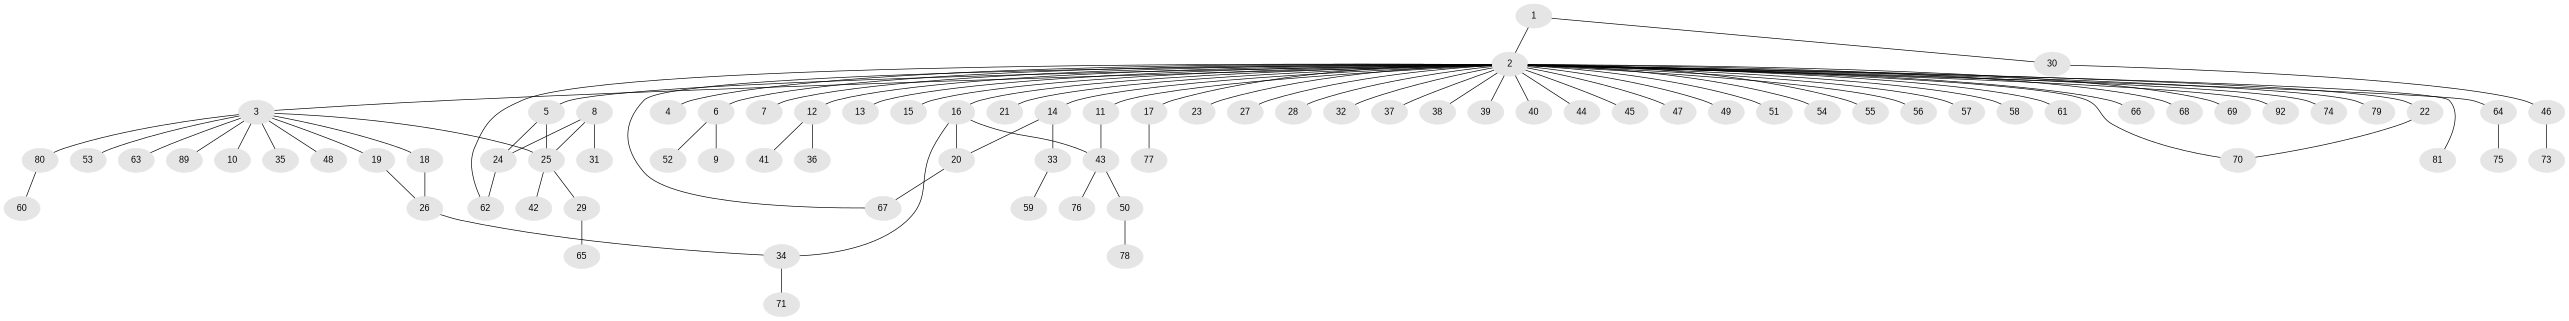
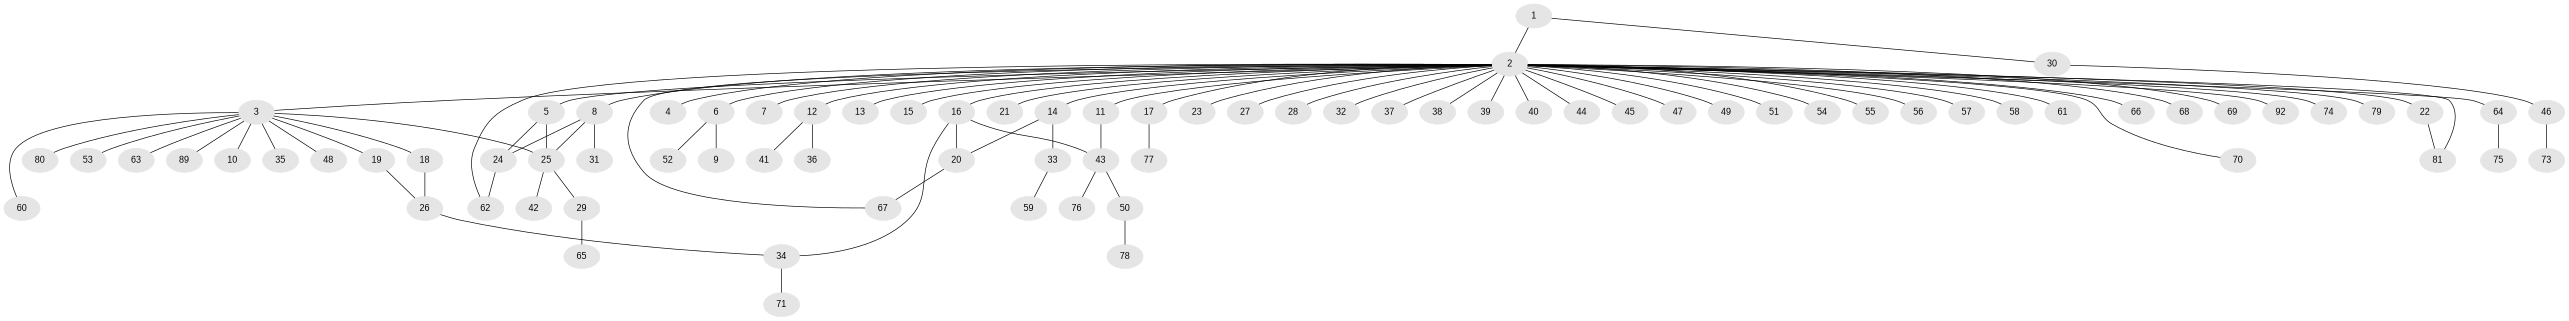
edge "2" -- "8": added
edge "22" -- "70": now "22" -- "81"
edge "80" -- "60": now "3" -- "60"
